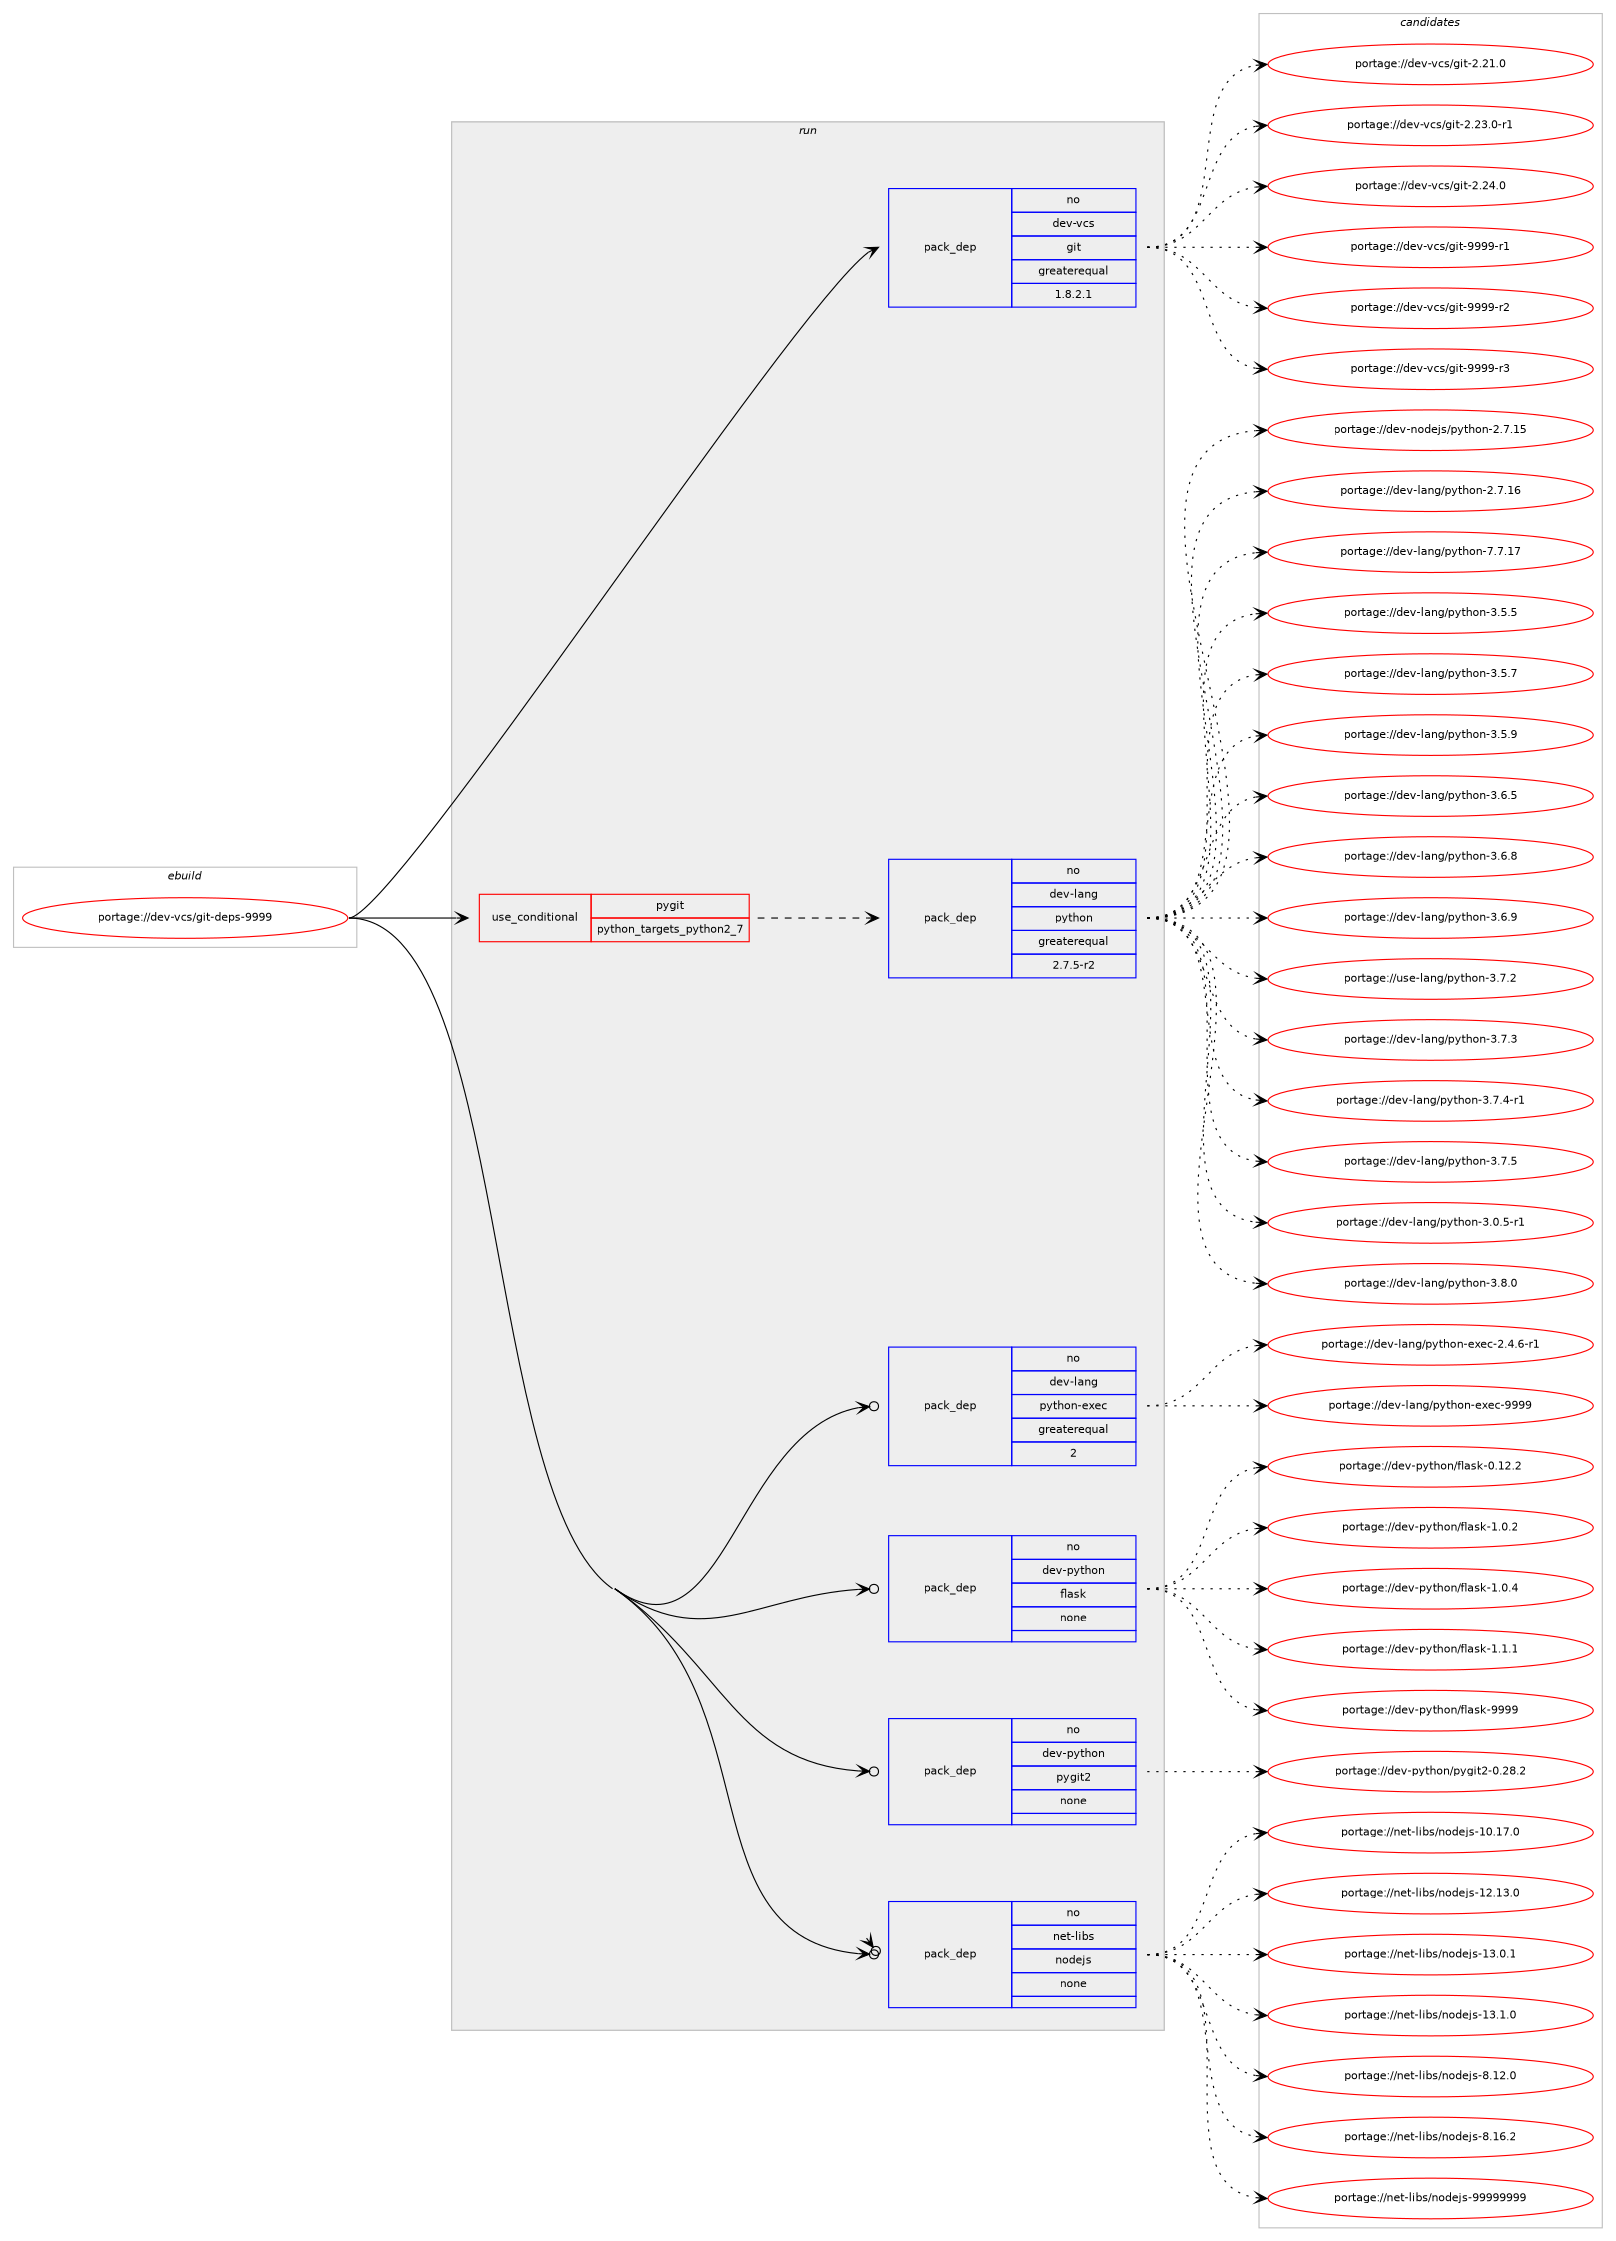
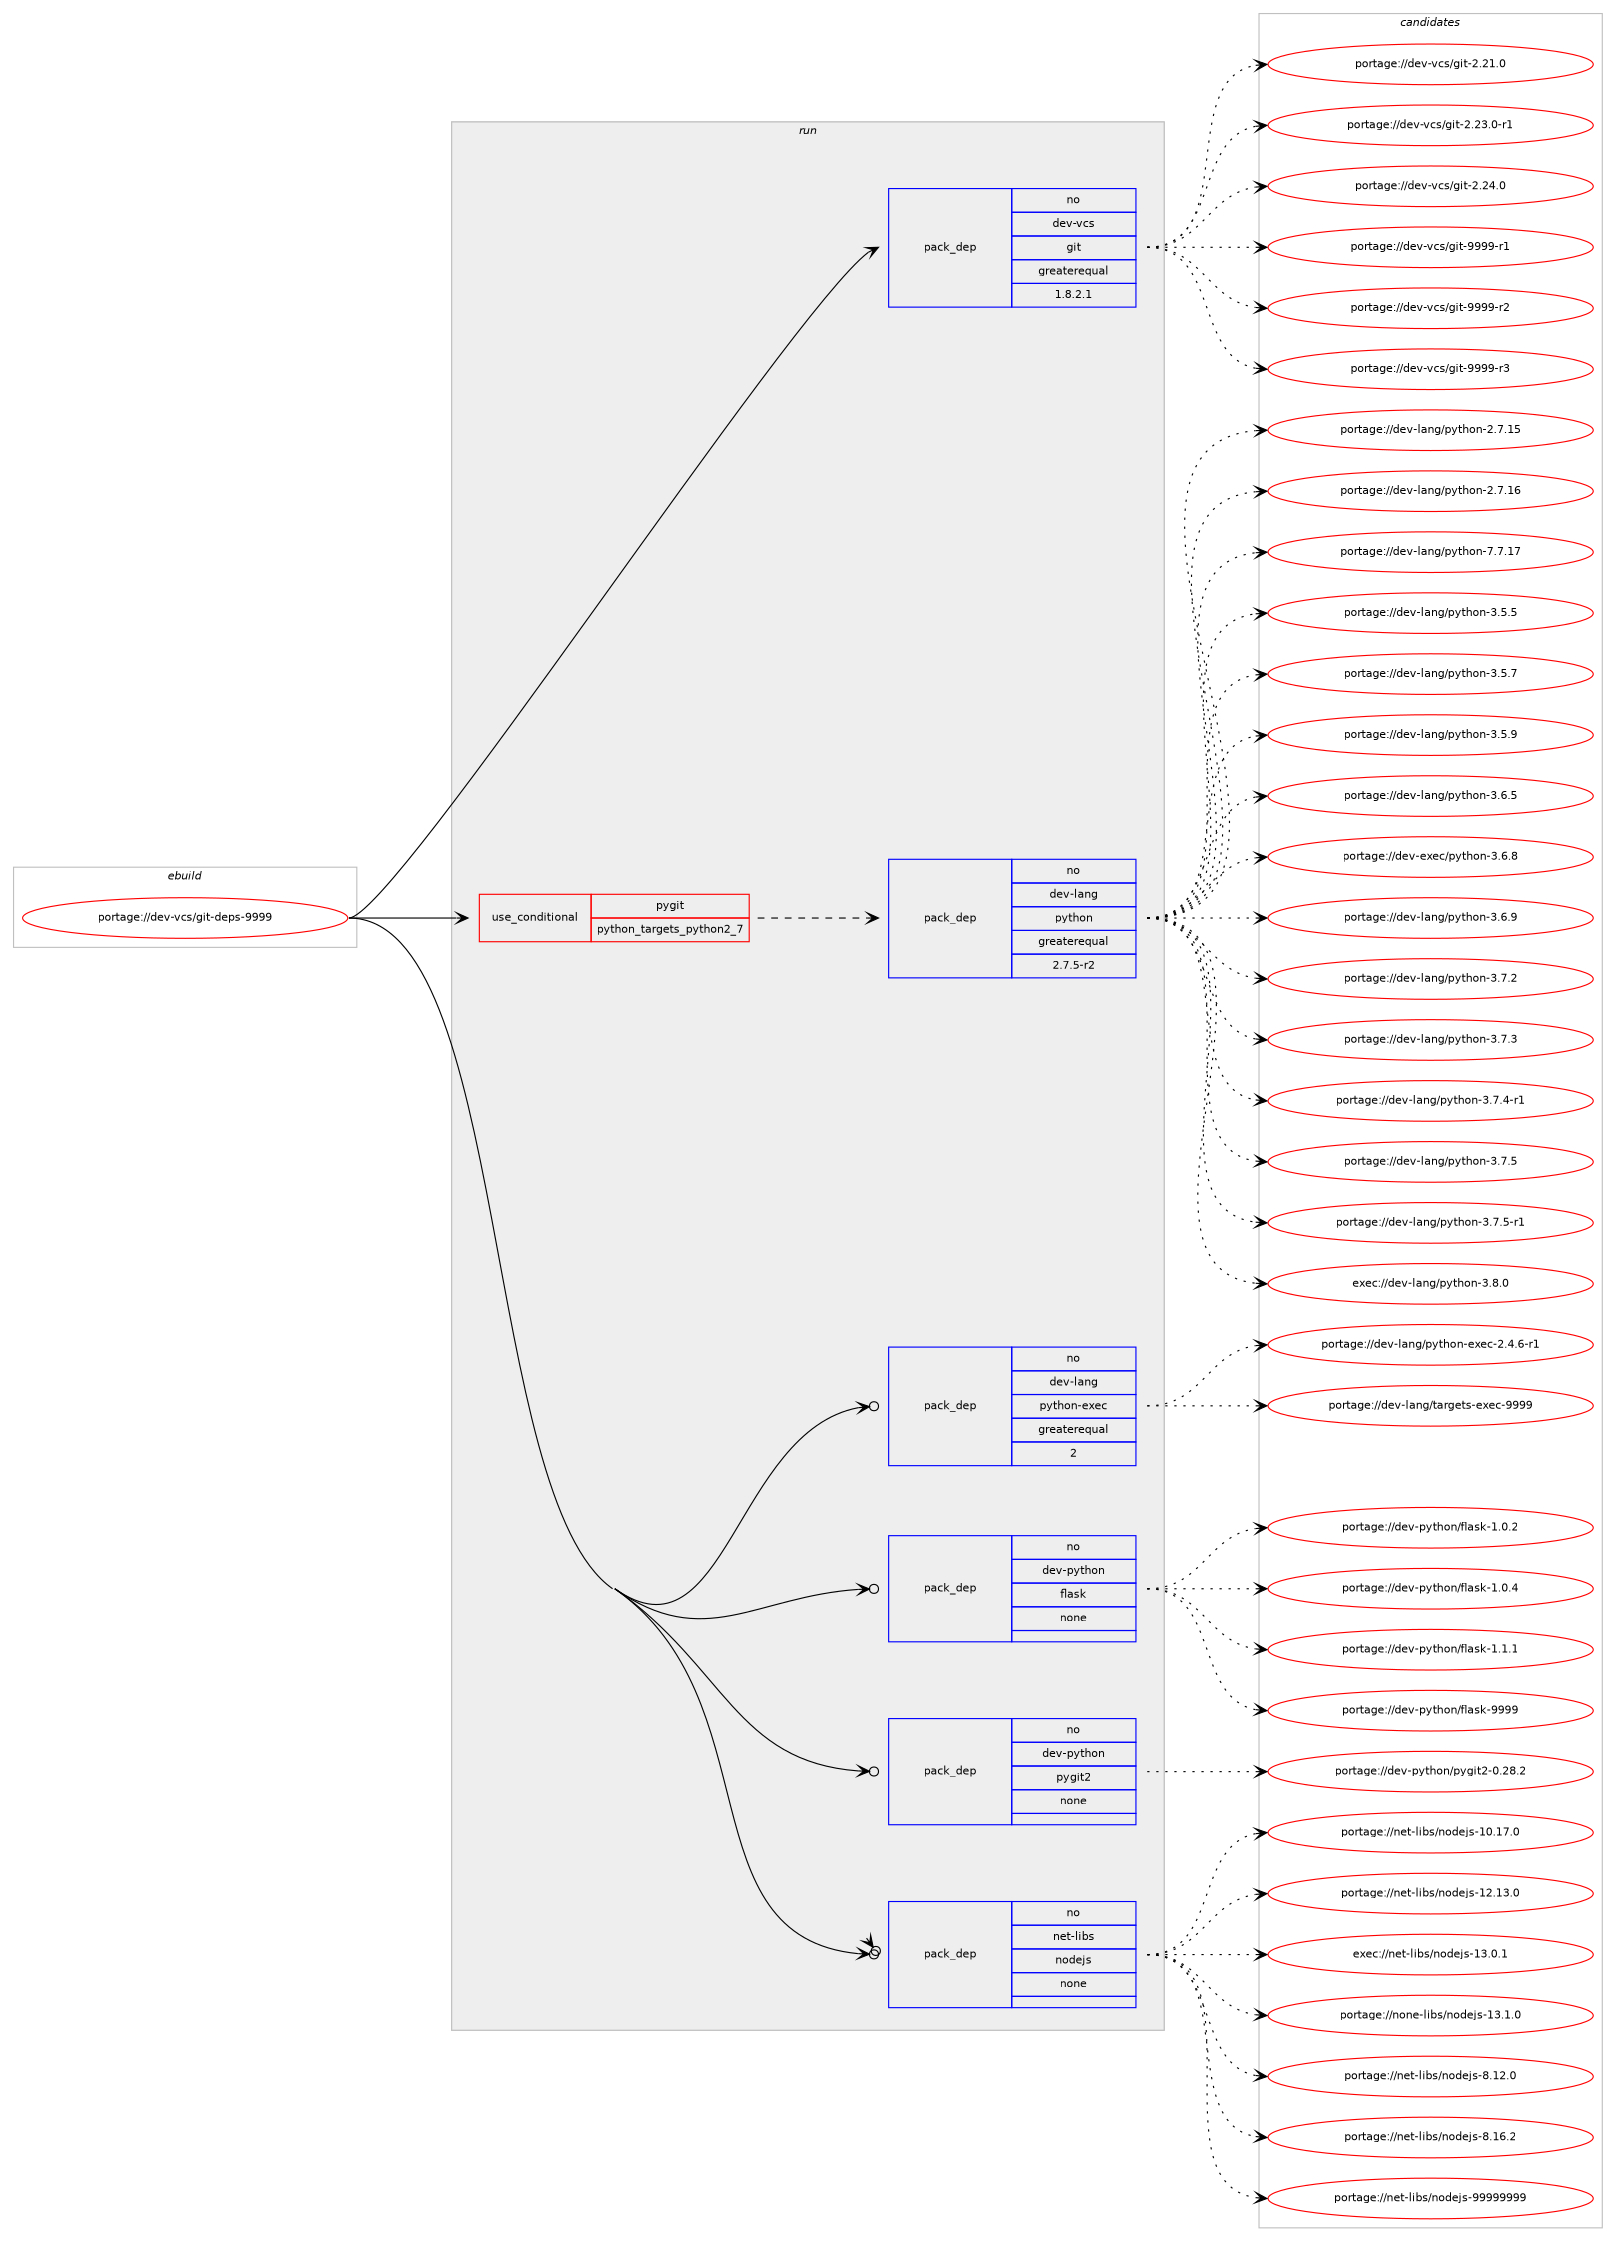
node "portage://dev-nodejs/python-2.7.15": label "portage://dev-nodejs/python-2.7.15" -> "portage://dev-lang/python-2.7.15"
node "portage://dev-lang/python-3.6.8": label "portage://dev-lang/python-3.6.8" -> "portage://dev-exec/python-3.6.8"
node "portage://use-lang/python-3.7.2": label "portage://use-lang/python-3.7.2" -> "portage://dev-lang/python-3.7.2"
node "portage://dev-lang/python-3.0.5-r1": label "portage://dev-lang/python-3.0.5-r1" -> "portage://dev-lang/python-3.7.5-r1"
node "portage://dev-lang/python-3.8.0": label "portage://dev-lang/python-3.8.0" -> "exec://dev-lang/python-3.8.0"
node "portage://dev-lang/python-exec-9999": label "portage://dev-lang/python-exec-9999" -> "portage://dev-lang/targets-exec-9999"
node "portage://dev-python/flask-0.12.2": removed
node "portage://net-libs/nodejs-13.0.1": label "portage://net-libs/nodejs-13.0.1" -> "exec://net-libs/nodejs-13.0.1"
node "portage://net-libs/nodejs-13.1.0": label "portage://net-libs/nodejs-13.1.0" -> "portage://none-libs/nodejs-13.1.0"
